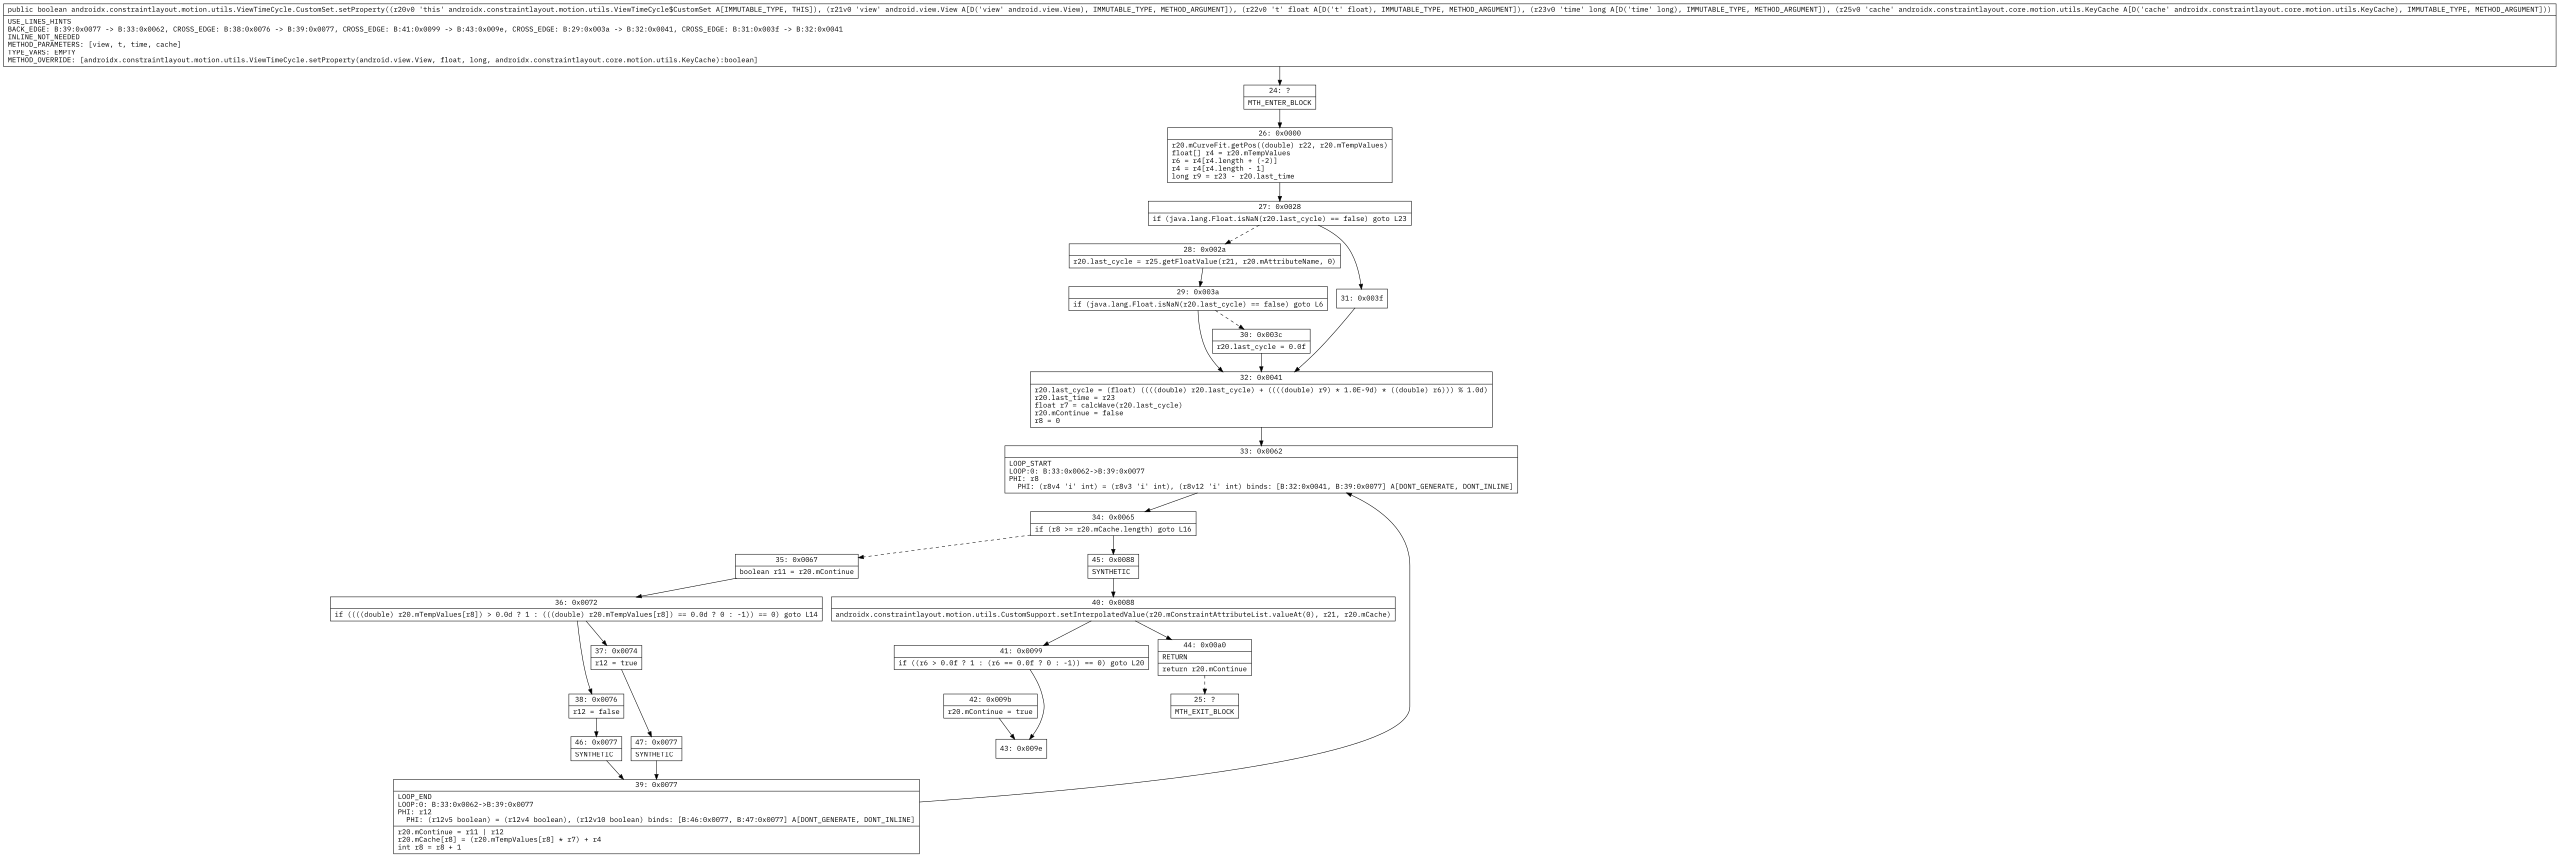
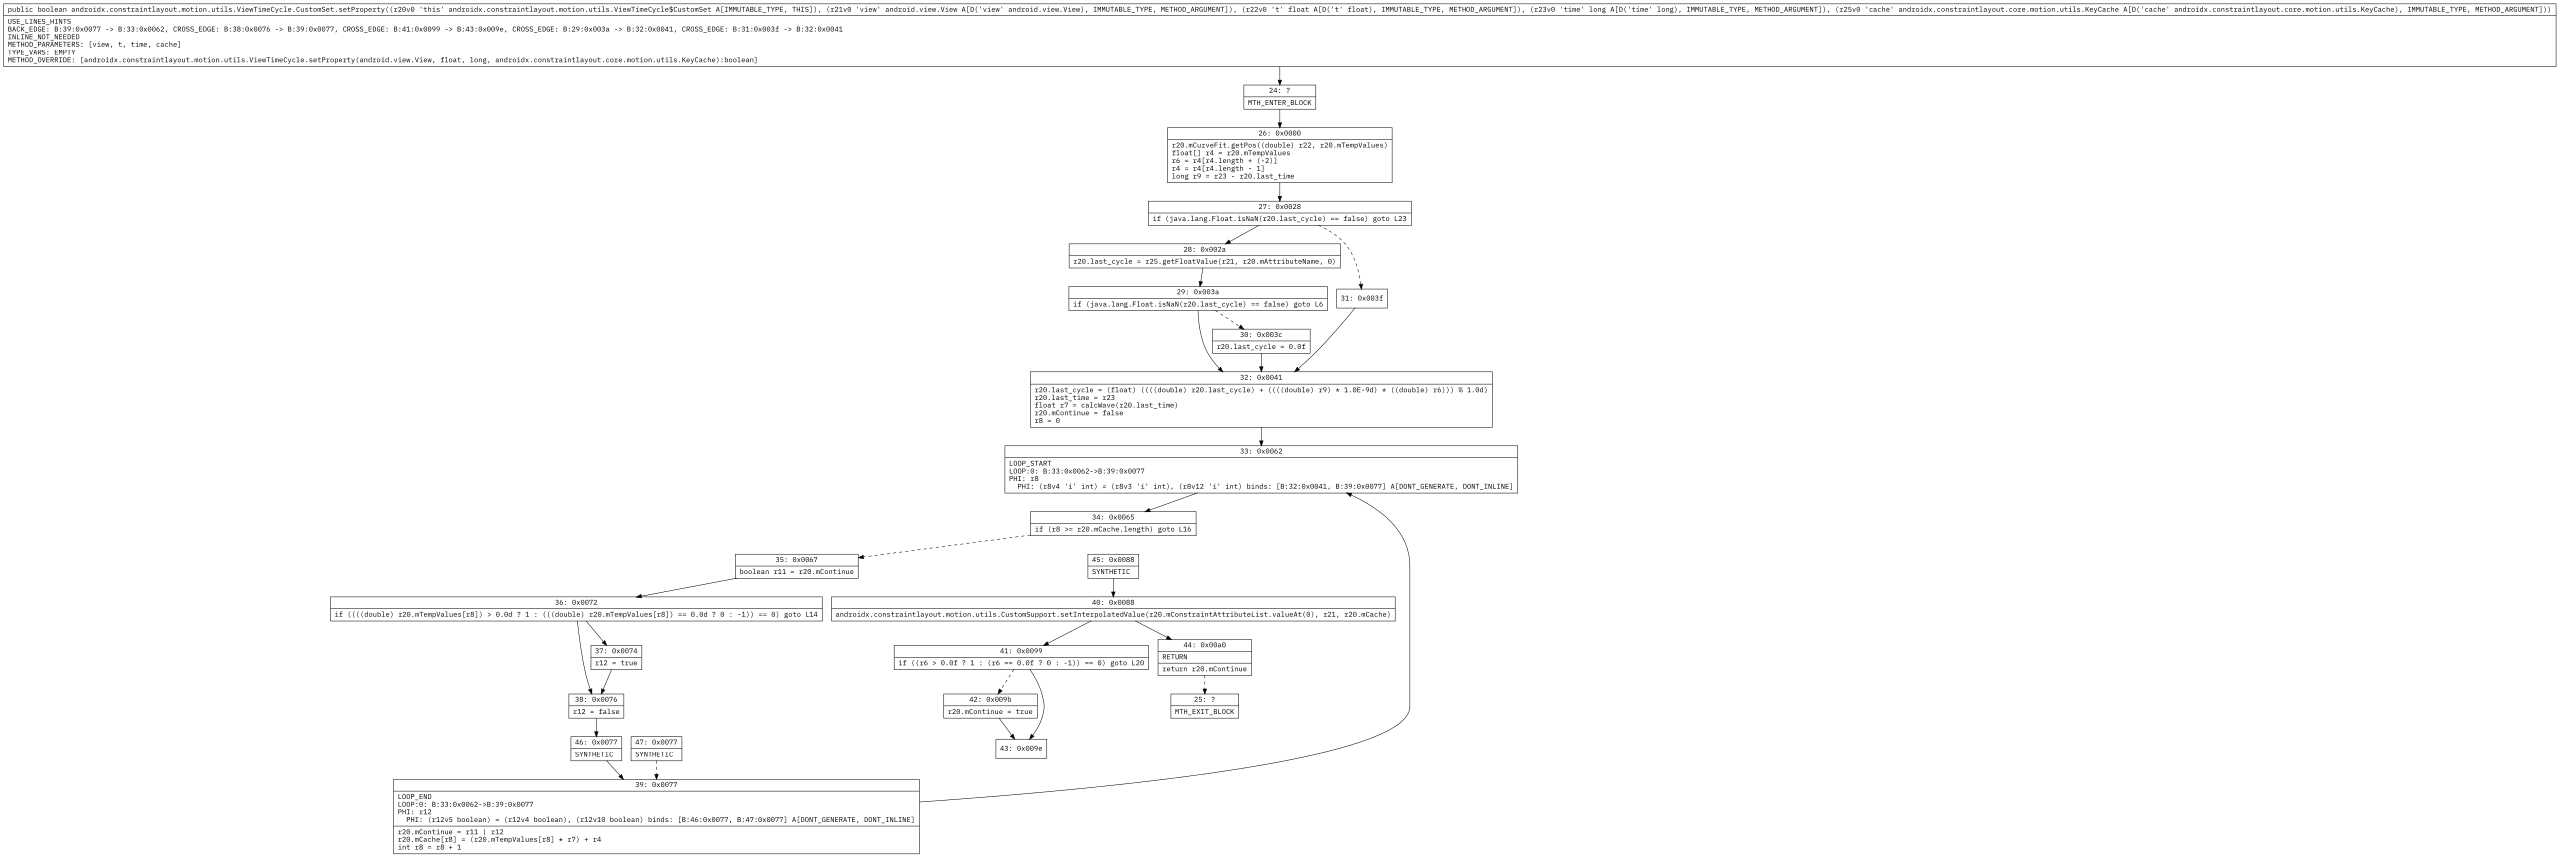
edge "27: 0x0028" -> "28: 0x002a": style dashed -> solid
edge "27: 0x0028" -> "31: 0x003f": style solid -> dashed
node "32: 0x0041": text "float r7 = calcWave(r20.last_cycle)" -> "float r7 = calcWave(r20.last_time)"
edge "34: 0x0065" -> "45: 0x0088": removed
edge "41: 0x0099" -> "42: 0x009b": added
edge "37: 0x0074" -> "47: 0x0077": now "37: 0x0074" -> "38: 0x0076"
edge "47: 0x0077" -> "39: 0x0077": style solid -> dashed
